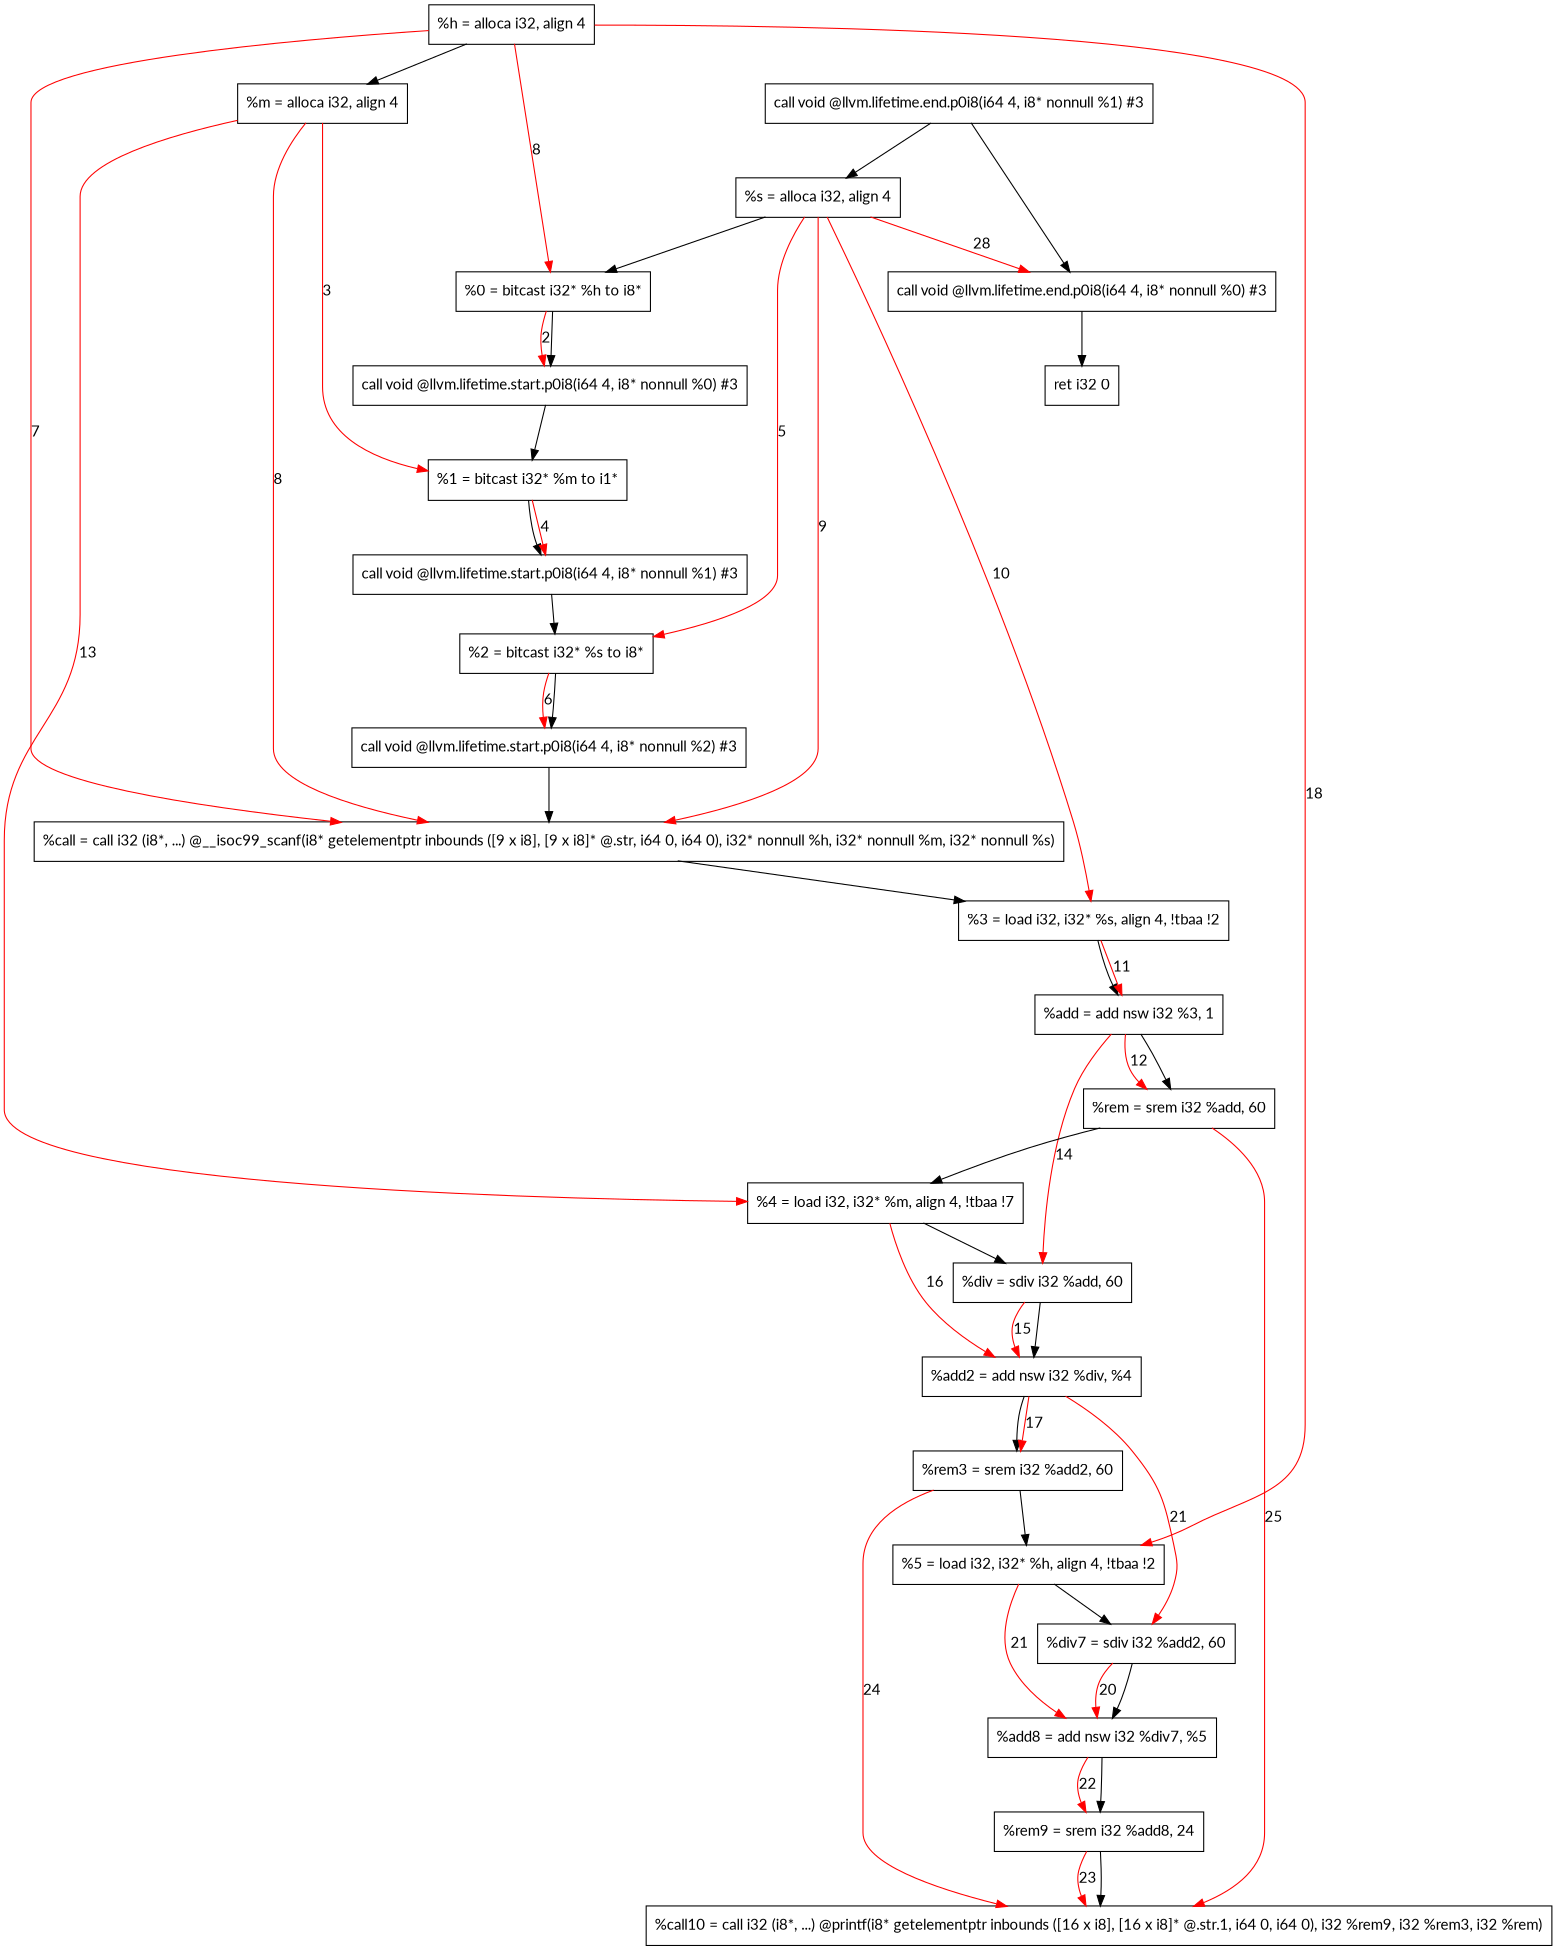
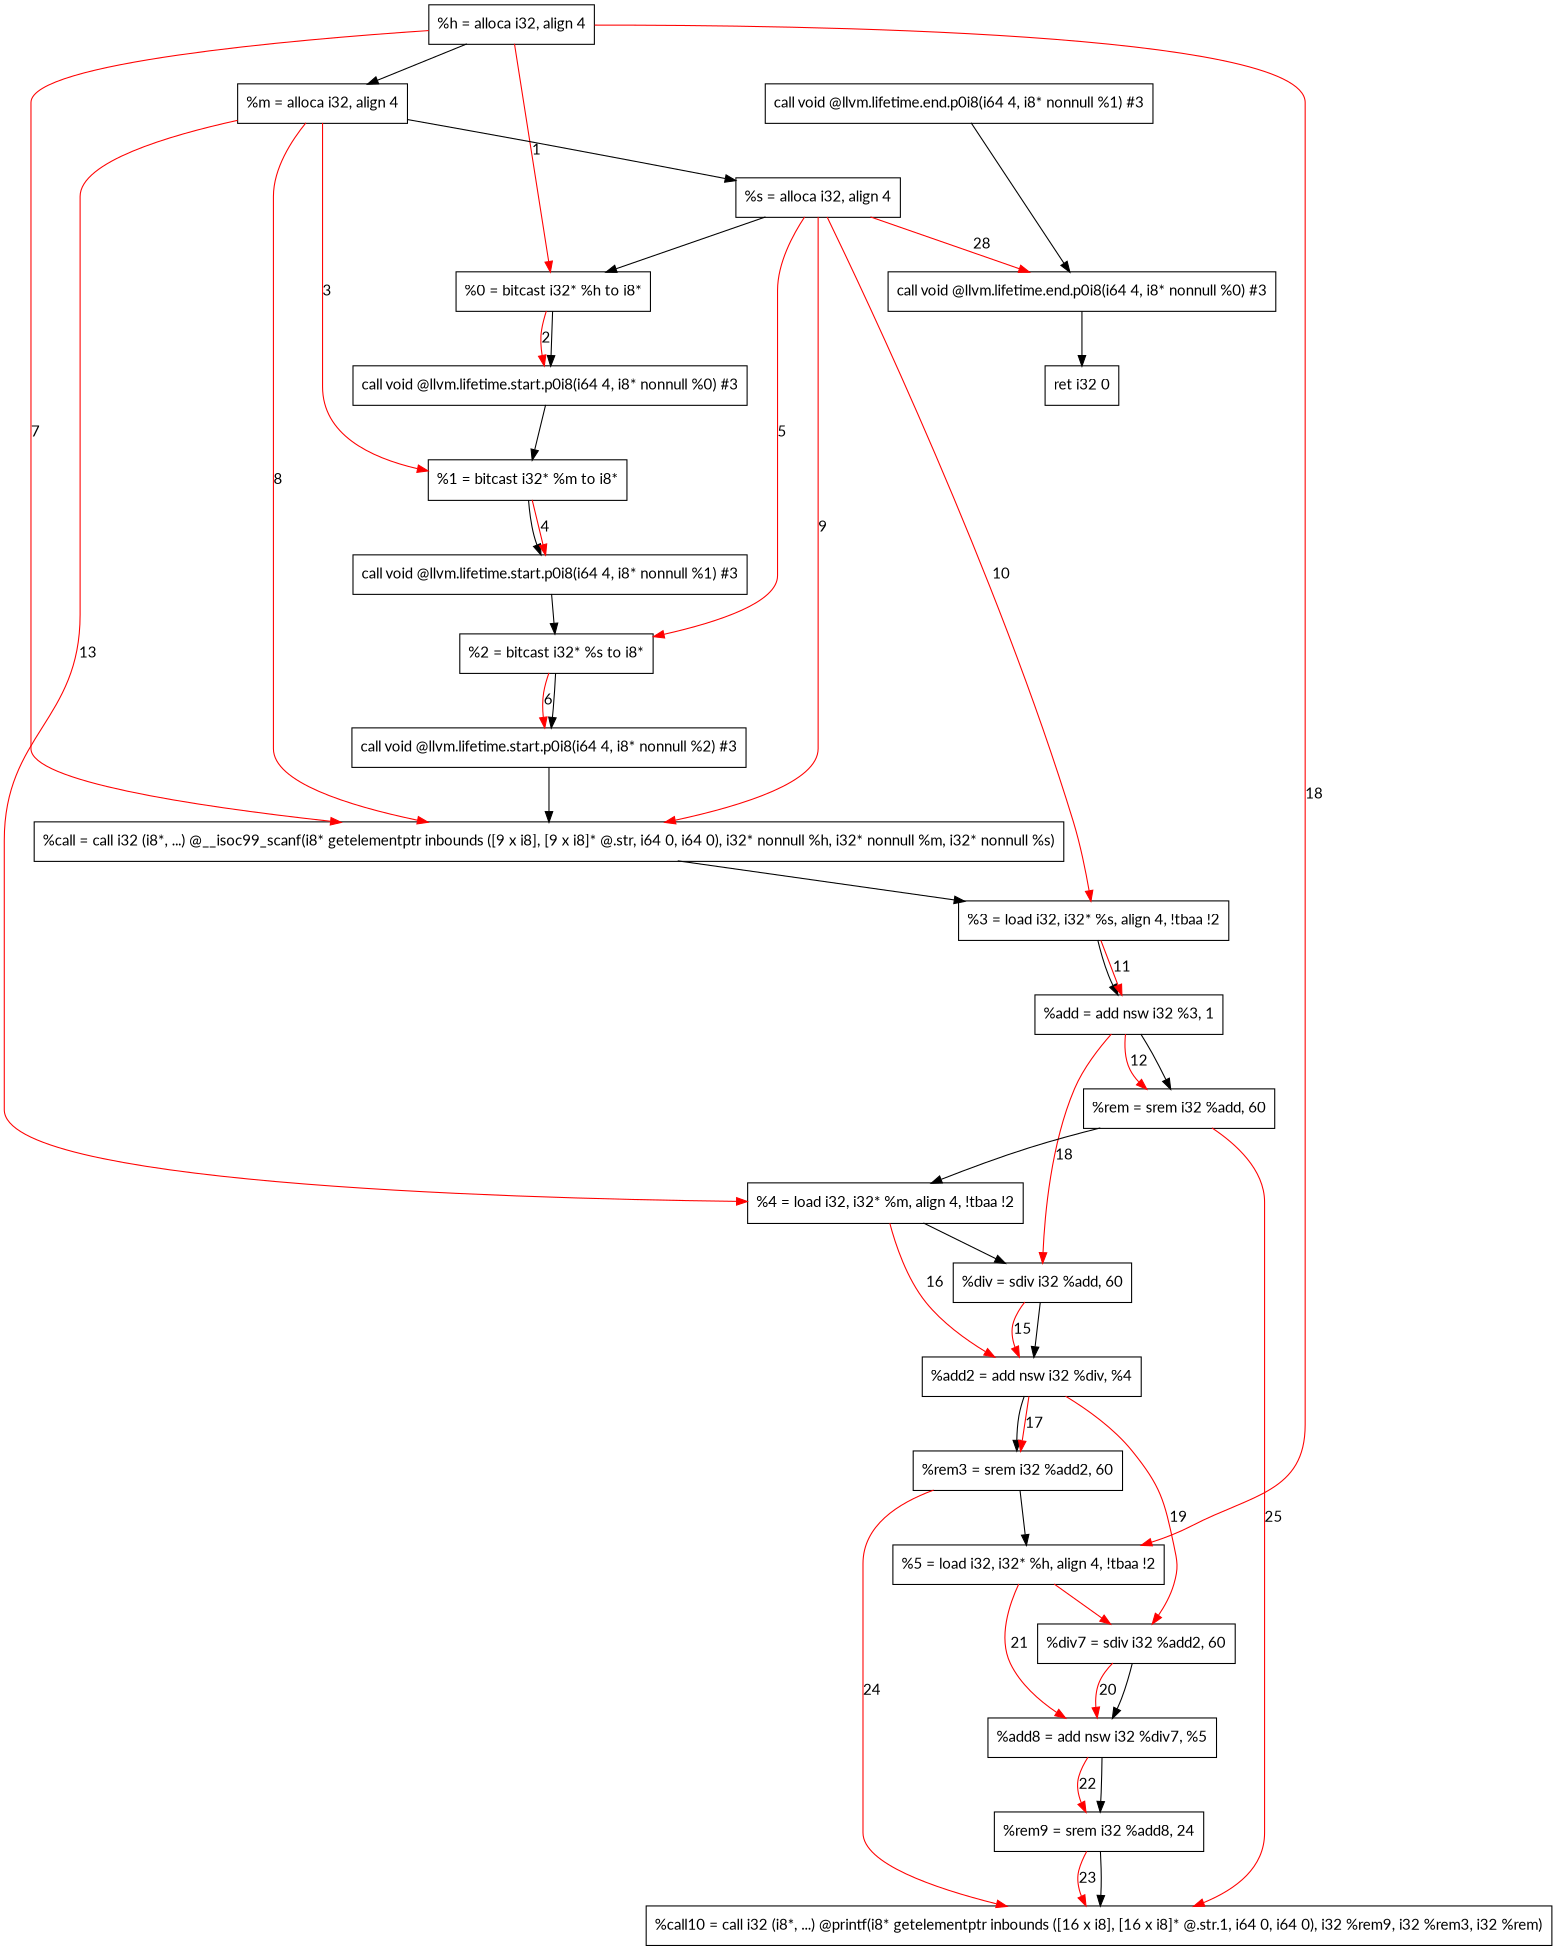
edge "call void @llvm.lifetime.end.p0i8(i64 4, i8* nonnull %1) #3" -> "%s = alloca i32, align 4": now "%m = alloca i32, align 4" -> "%s = alloca i32, align 4"
edge "%h = alloca i32, align 4" -> "%0 = bitcast i32* %h to i8*": label "8" -> "1"
node "%1 = bitcast i32* %m to i1*": label "%1 = bitcast i32* %m to i1*" -> "%1 = bitcast i32* %m to i8*"
edge "%add = add nsw i32 %3, 1" -> "%div = sdiv i32 %add, 60": label "14" -> "18"
node "%4 = load i32, i32* %m, align 4, !tbaa !7": label "%4 = load i32, i32* %m, align 4, !tbaa !7" -> "%4 = load i32, i32* %m, align 4, !tbaa !2"
edge "%add2 = add nsw i32 %div, %4" -> "%div7 = sdiv i32 %add2, 60": label "21" -> "19"
edge "%5 = load i32, i32* %h, align 4, !tbaa !2" -> "%div7 = sdiv i32 %add2, 60": color black -> red
